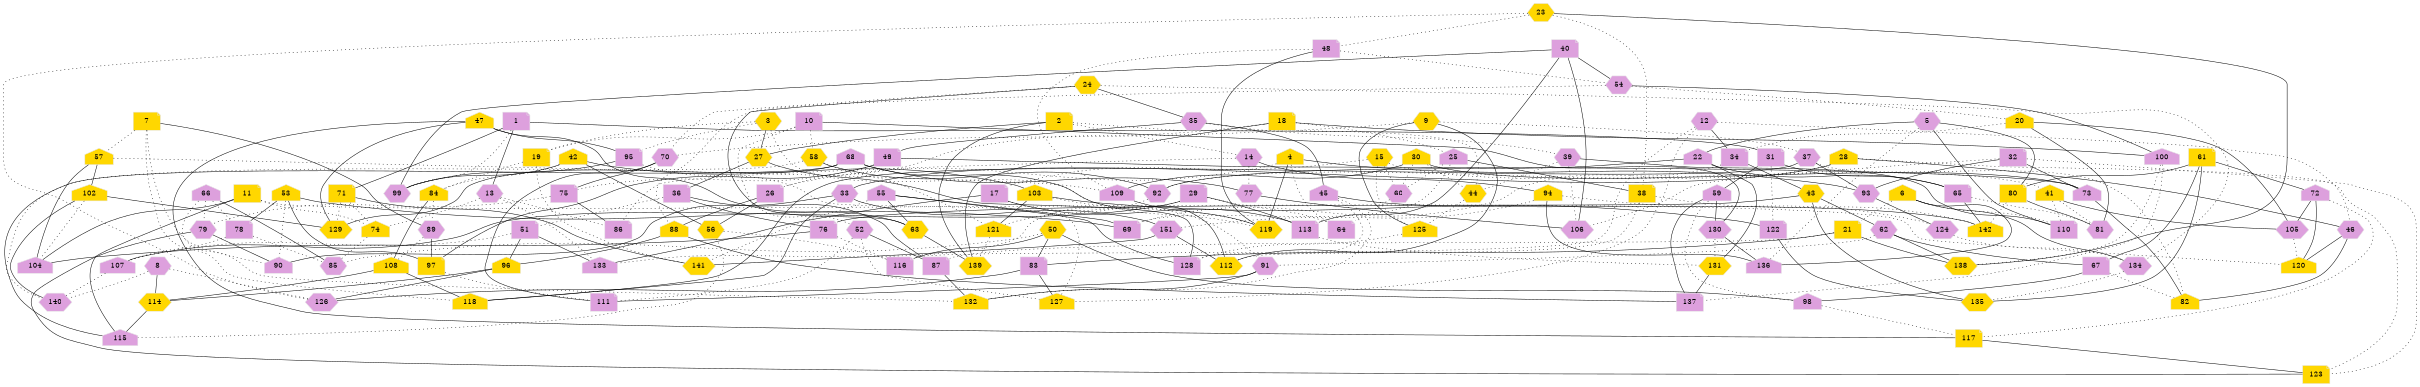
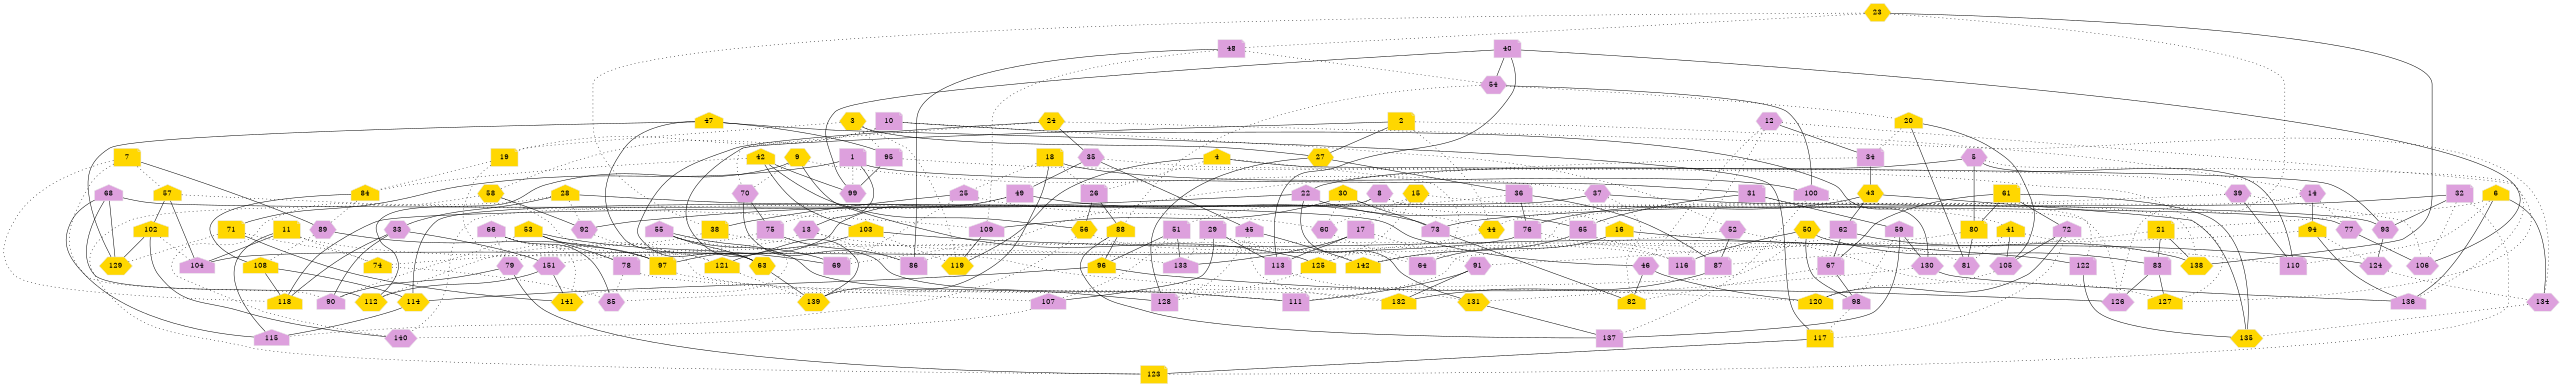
edge "48" -- "119": now "48" -- "86"
node "16": added
node "62": shape hexagon -> note
